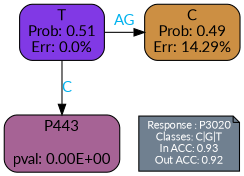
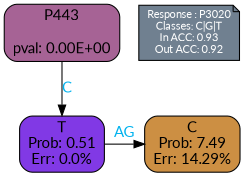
node "C Prob: 0.49 Err: 14.29%": label "C Prob: 0.49 Err: 14.29%" -> "C Prob: 7.49 Err: 14.29%"
edge "T Prob: 0.51 Err: 0.0%" -> "P443 pval: 0.00E+00": reversed
